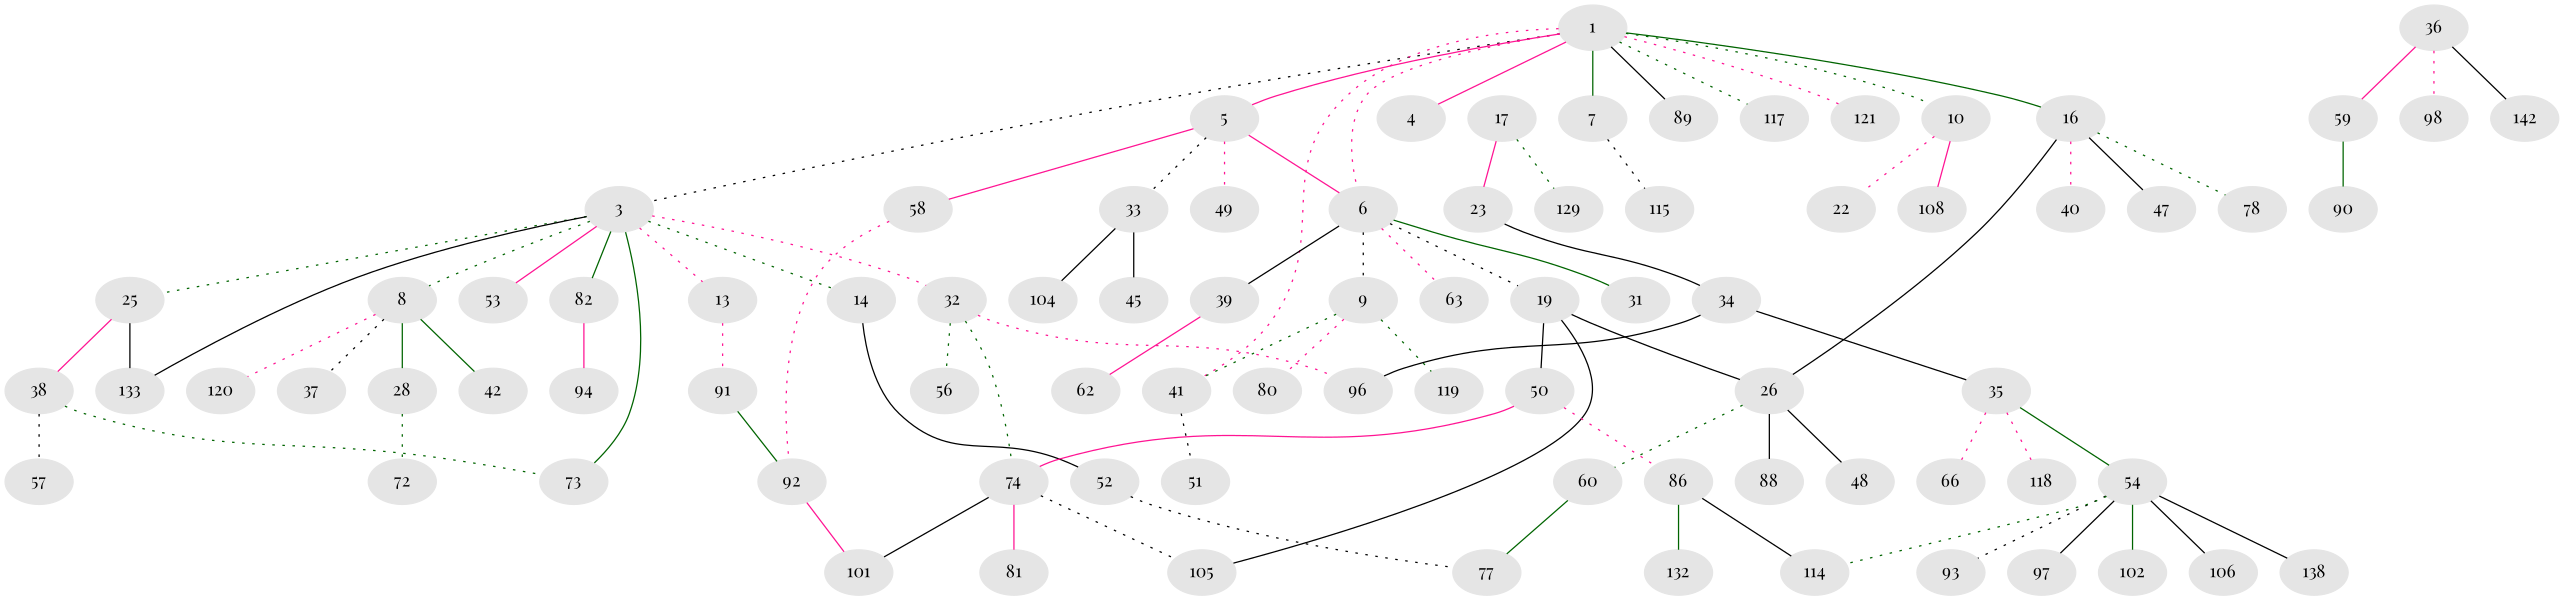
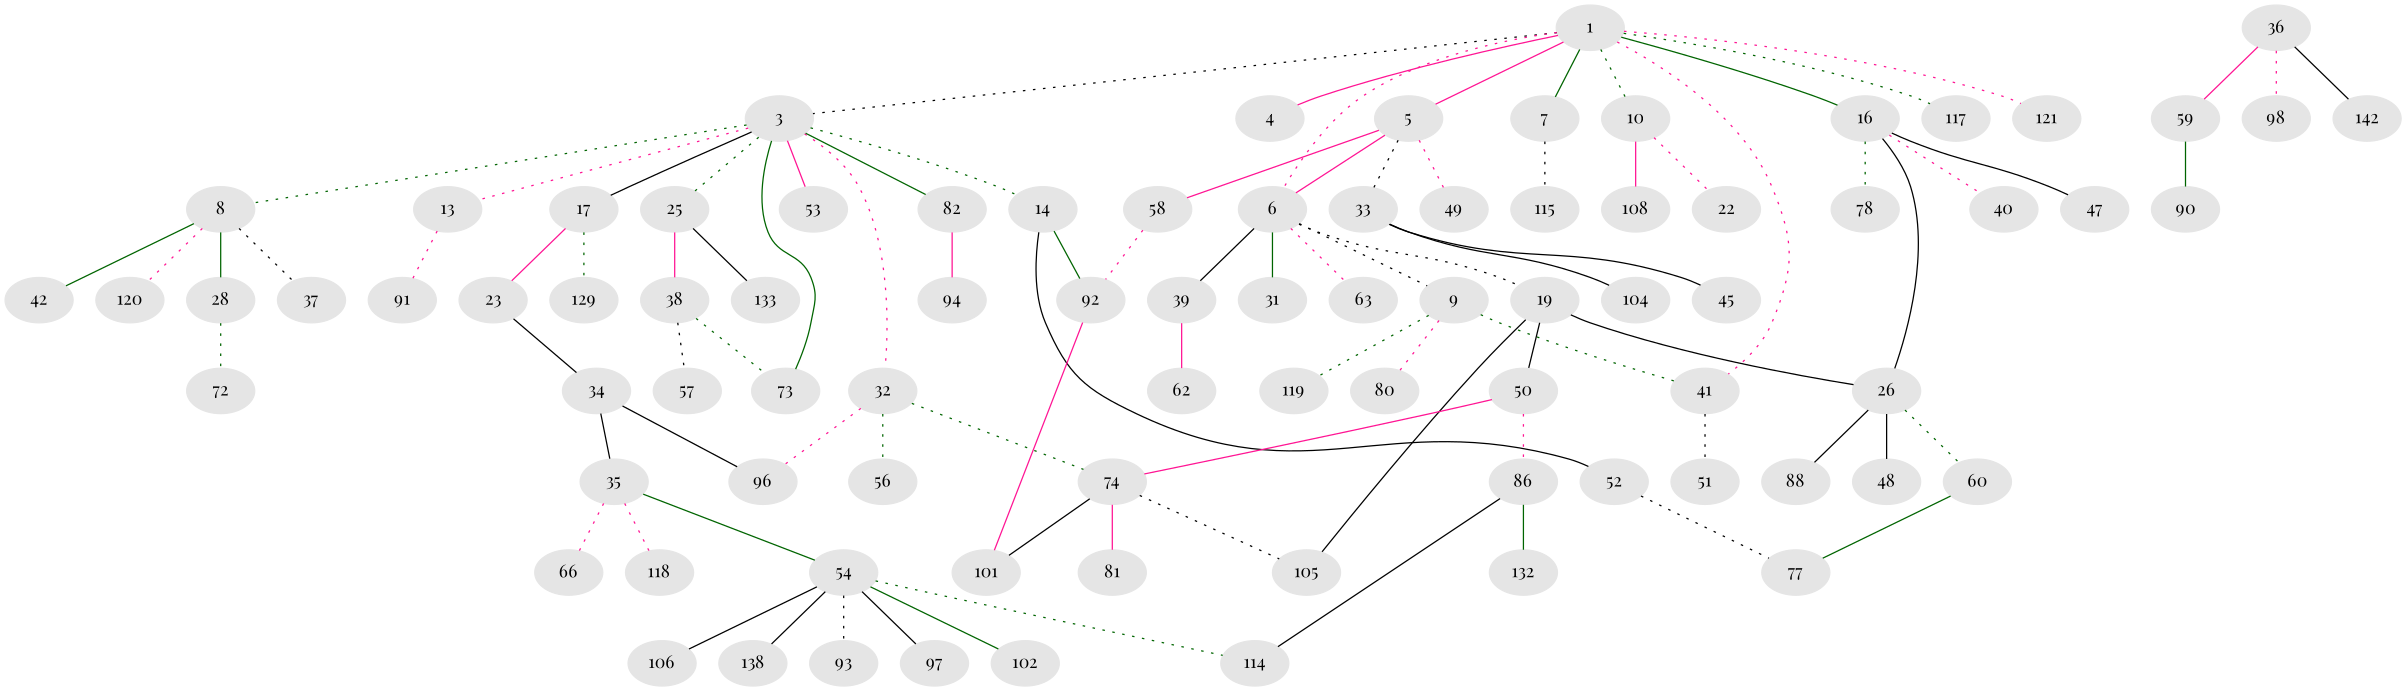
node "89": removed
edge "3" -- "133": now "3" -- "17"
edge "91" -- "92": now "14" -- "92"
